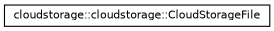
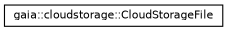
node "cloudstorage::cloudstorage::CloudStorageFile": label "cloudstorage::cloudstorage::CloudStorageFile" -> "gaia::cloudstorage::CloudStorageFile"
